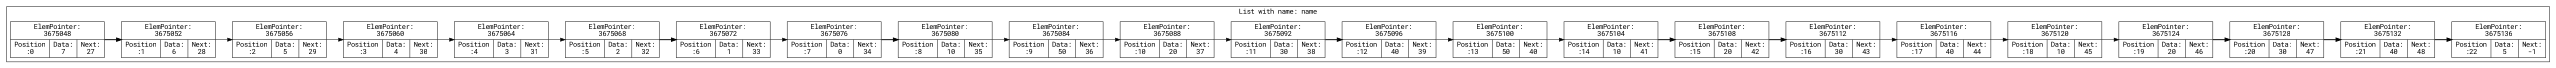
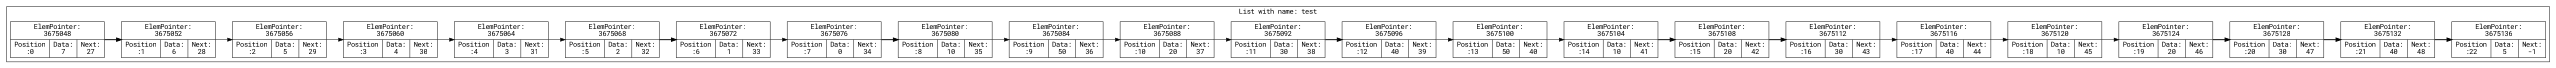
cluster "List with name: name": label "List with name: name" -> "List with name: test"
